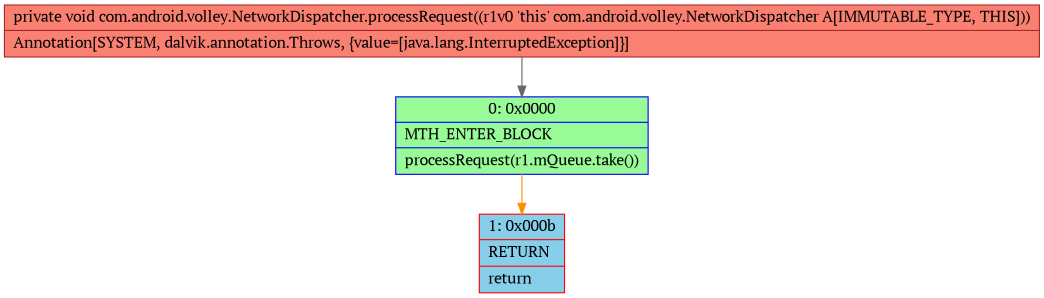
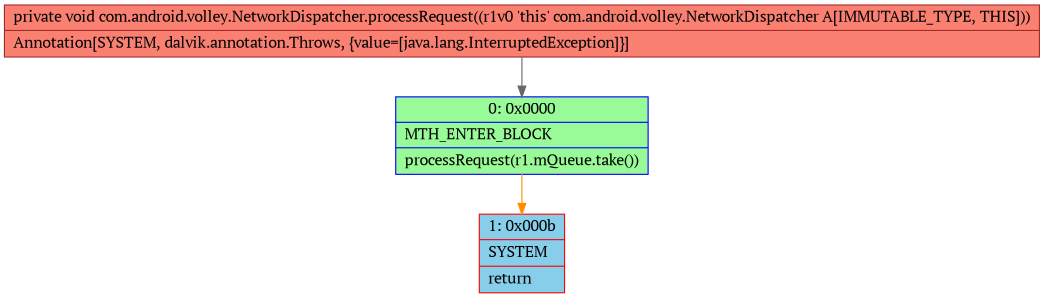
node "1: 0x000b": text "RETURN" -> "SYSTEM"
